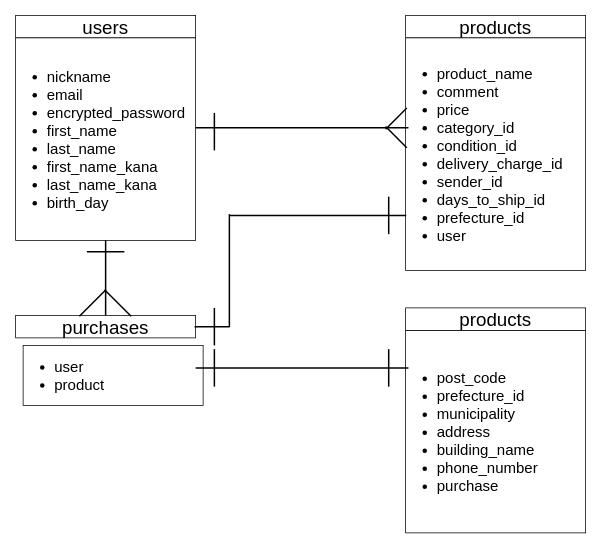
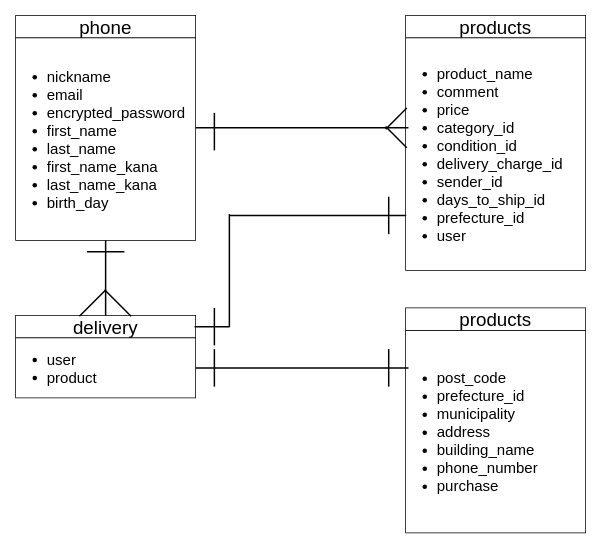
node "users": label "users" -> "phone"
node "purchases": label "purchases" -> "delivery"
node "user product": moved (113, 375) -> (105, 368)
